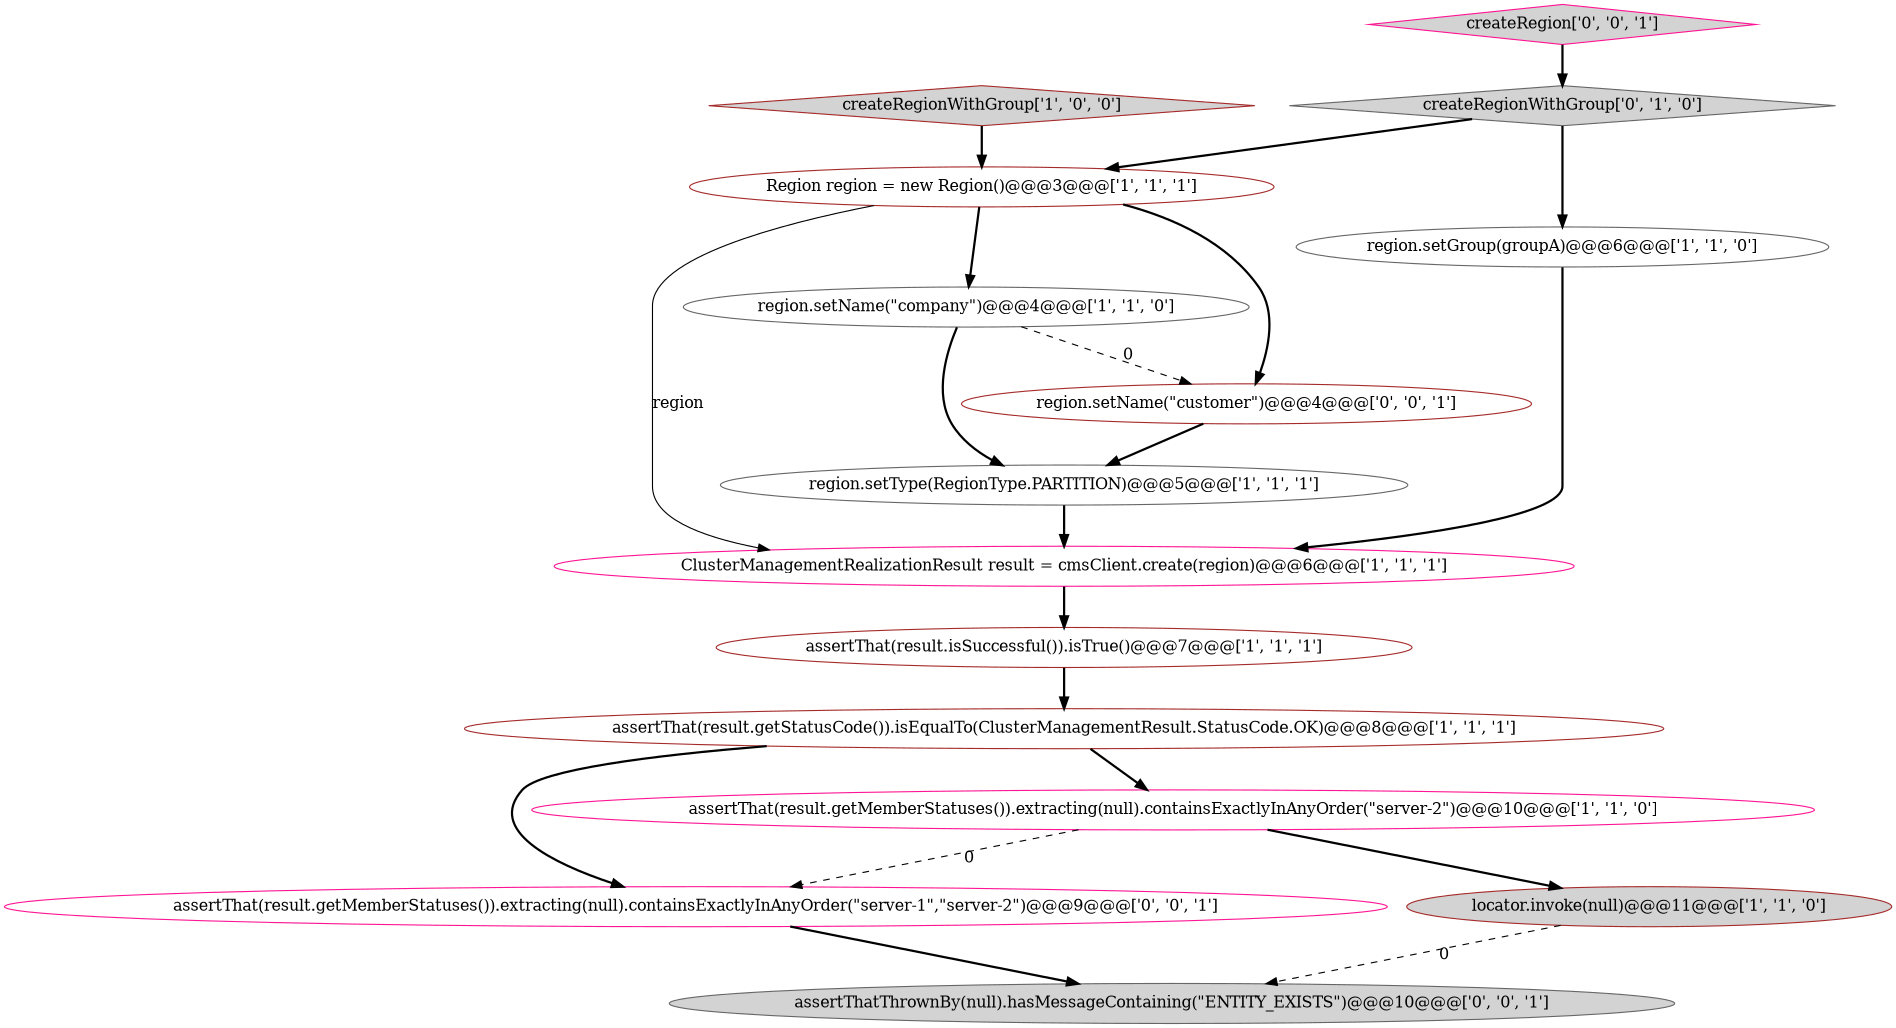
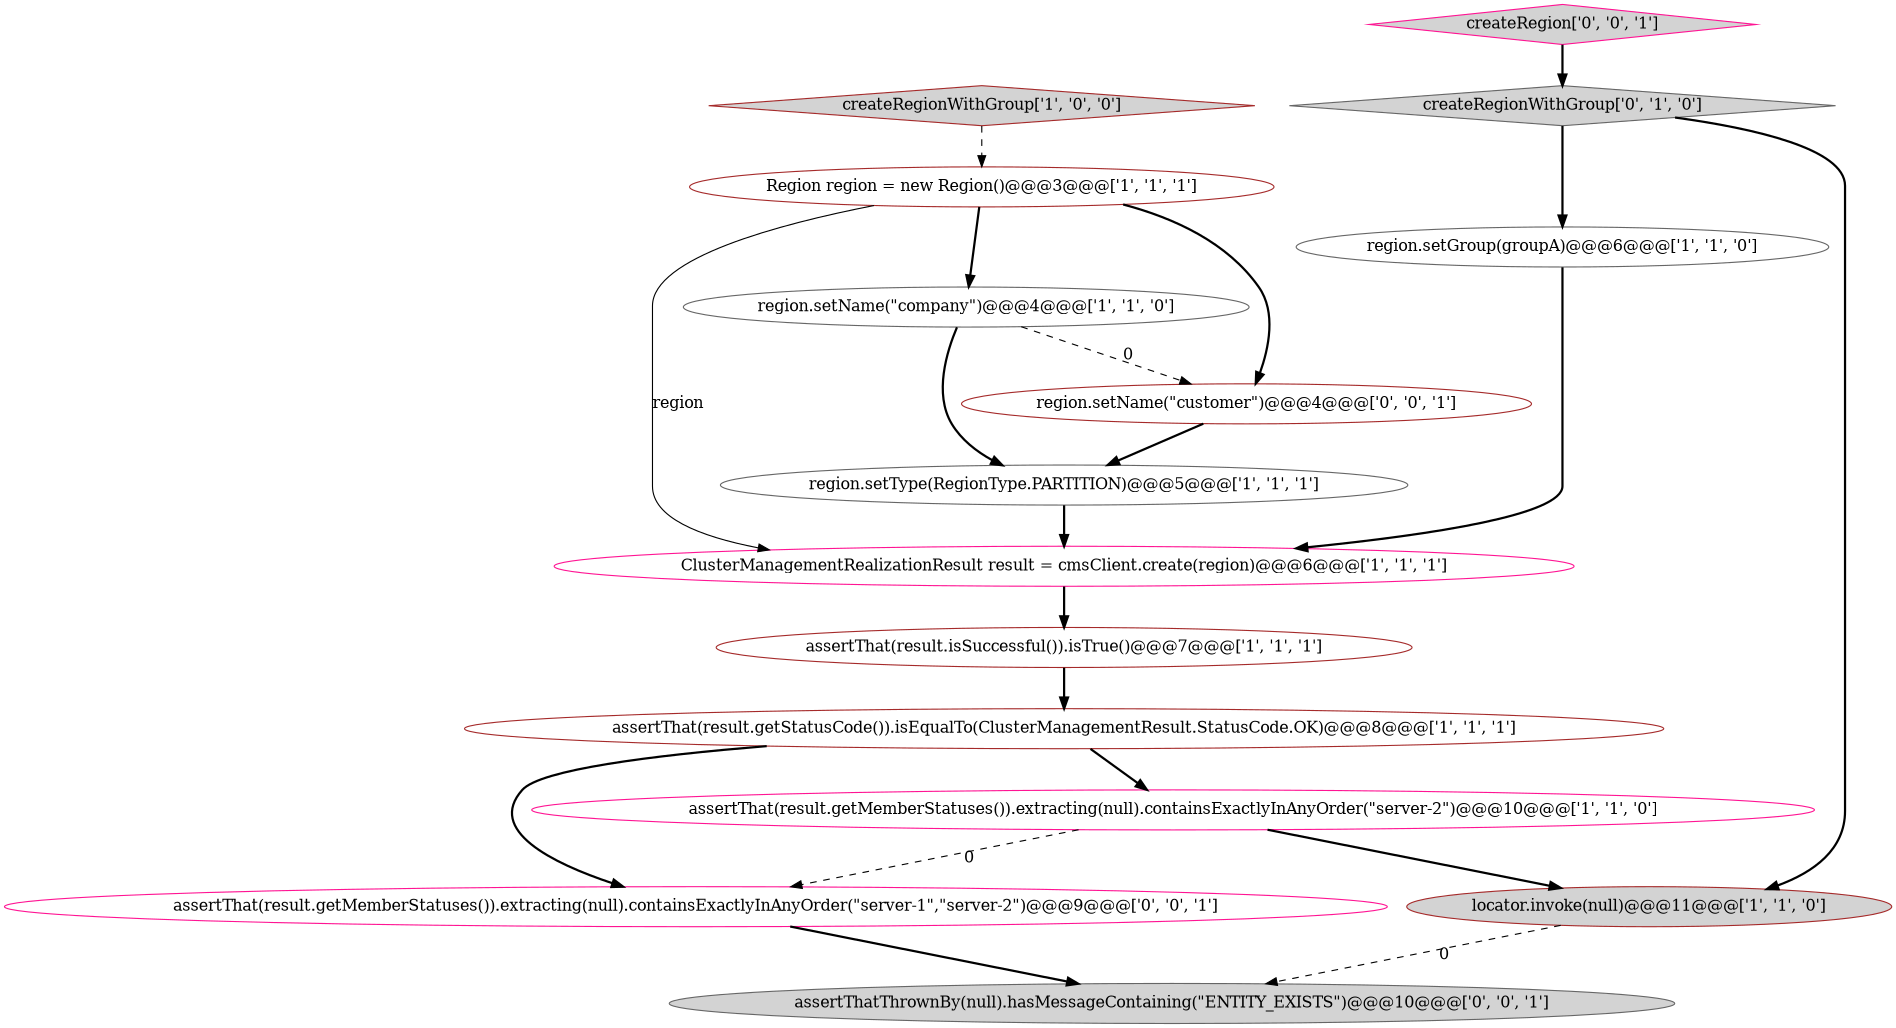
edge "createRegionWithGroup['1', '0', '0']" -> "Region region = new Region()@@@3@@@['1', '1', '1']": style bold -> dashed
edge "createRegionWithGroup['0', '1', '0']" -> "Region region = new Region()@@@3@@@['1', '1', '1']": now "createRegionWithGroup['0', '1', '0']" -> "locator.invoke(null)@@@11@@@['1', '1', '0']"
